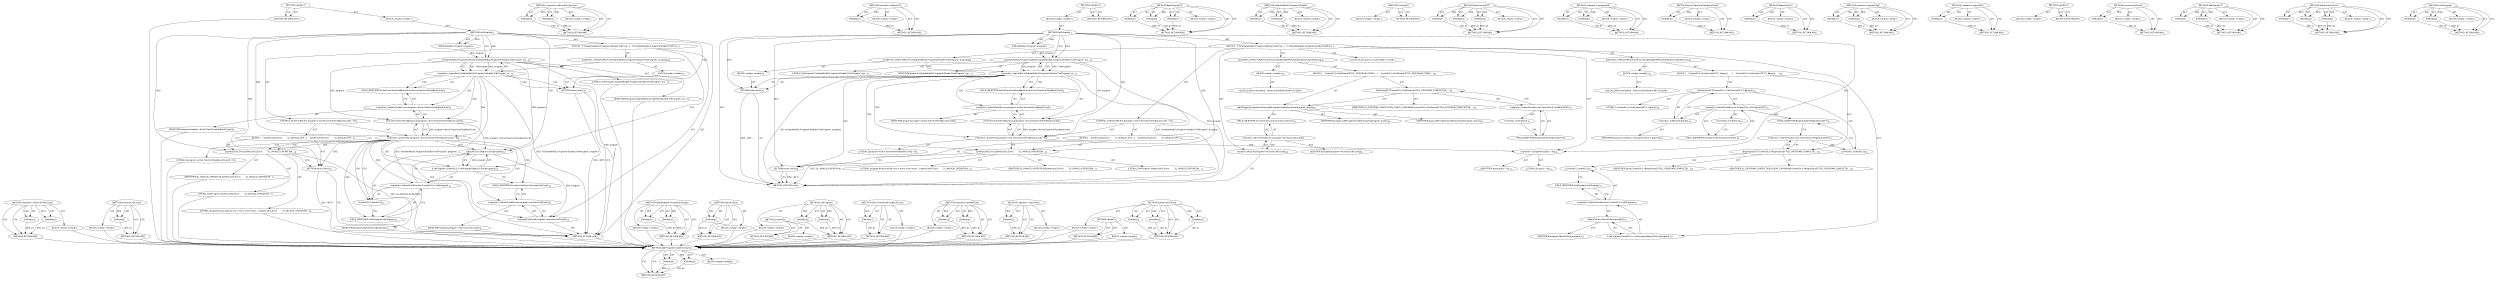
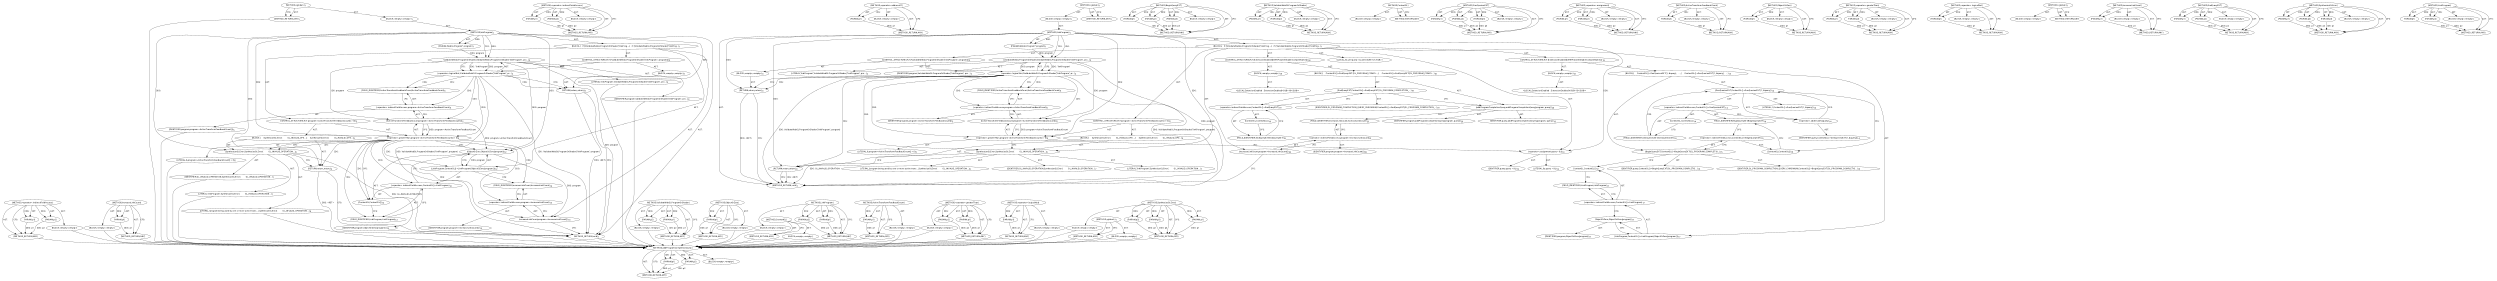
edge "(FIELD_IDENTIFIER,GenQueriesEXT,GenQueriesEXT)" -> "(<operator>.indirectFieldAccess,ContextGL()->GenQueriesEXT)": now "(FIELD_IDENTIFIER,GenQueriesEXT,GenQueriesEXT)" -> "(GenQueriesEXT,ContextGL()->GenQueriesEXT(1, &query))"
